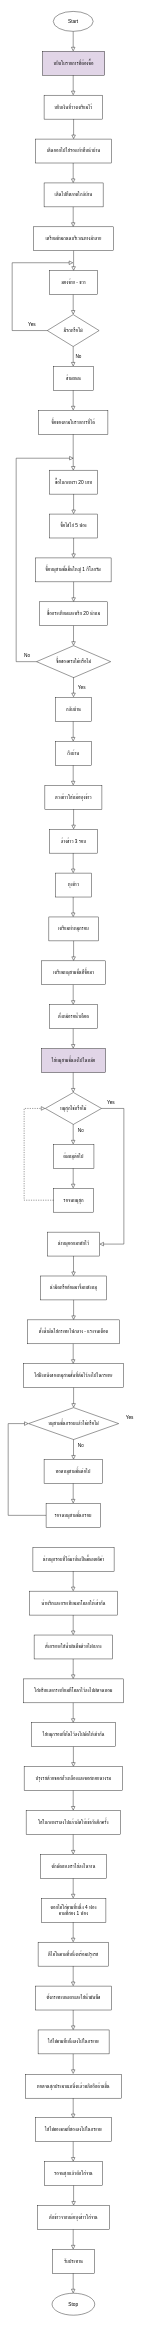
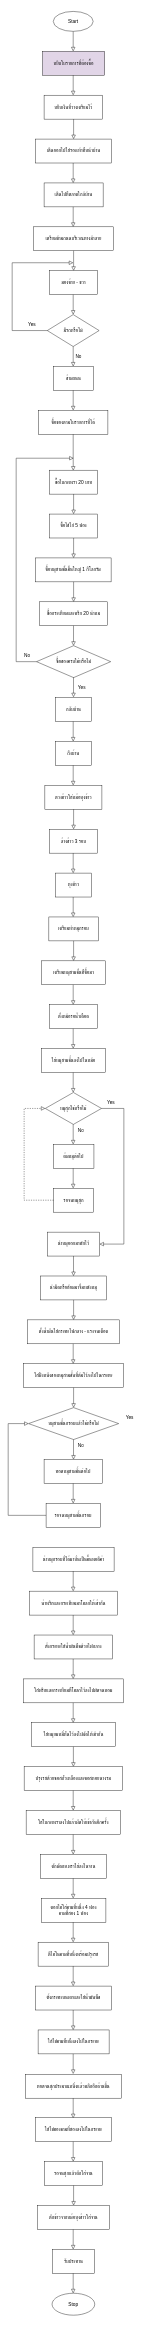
node "ใส่หมูสามชั้นลงไปในหม้อ": fillcolor #e1d5e7 -> #ffffff
node "ใส่หมูกรอบที่หั่นไว้ลงไปผัดให้เข้ากัน": label "ใส่หมูกรอบที่หั่นไว้ลงไปผัดให้เข้ากัน" -> "ใส่หมูยมหมี่หั่นไว้ลงไปผัดให้เข้ากัน"
